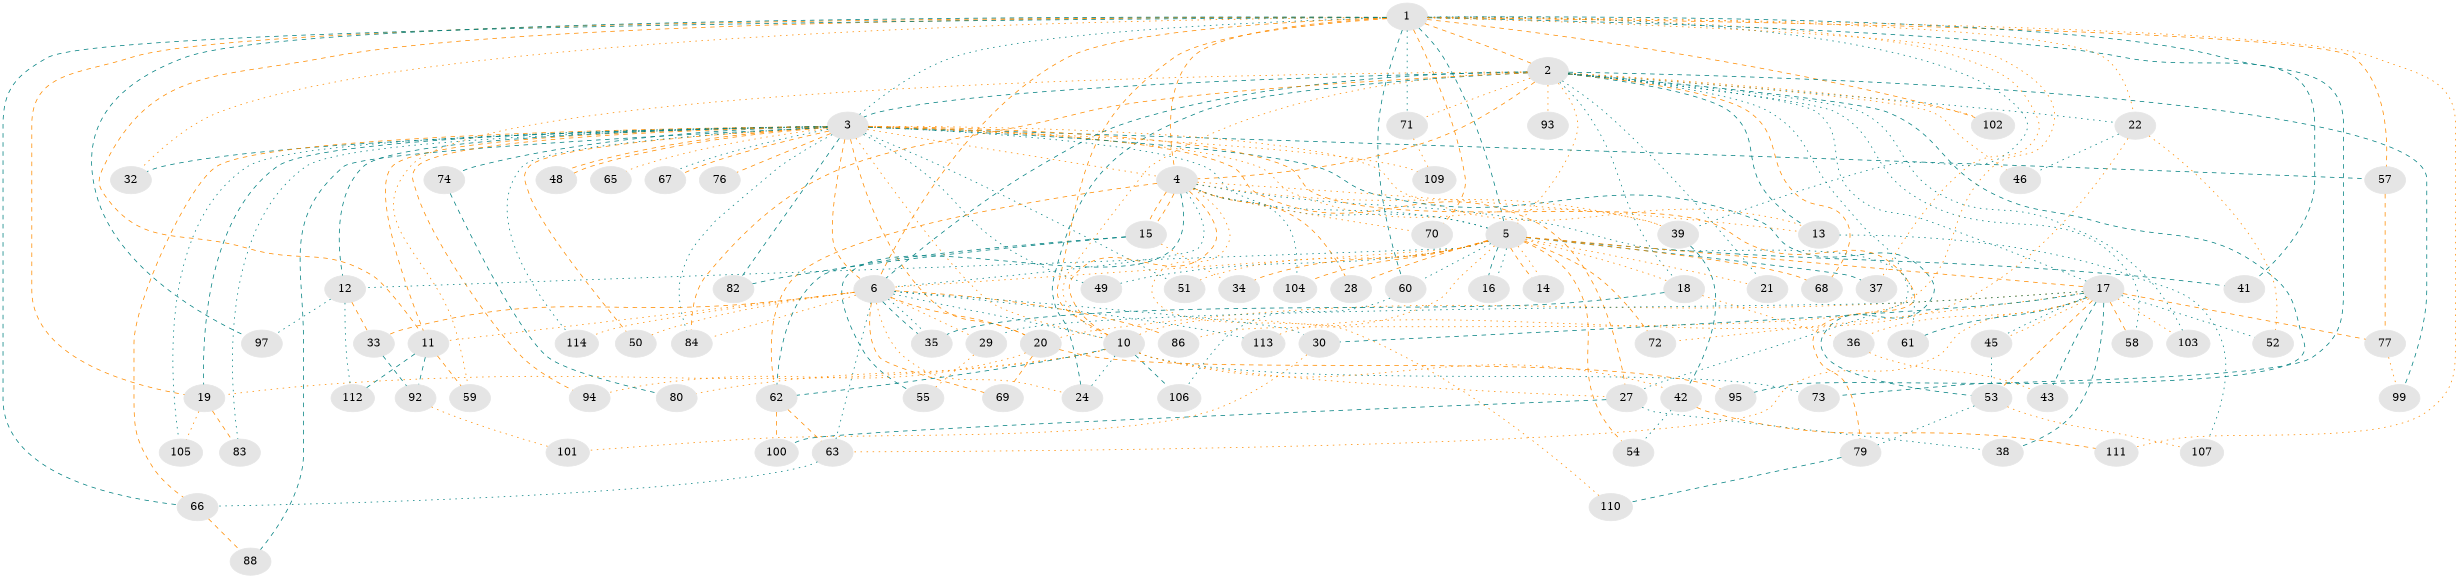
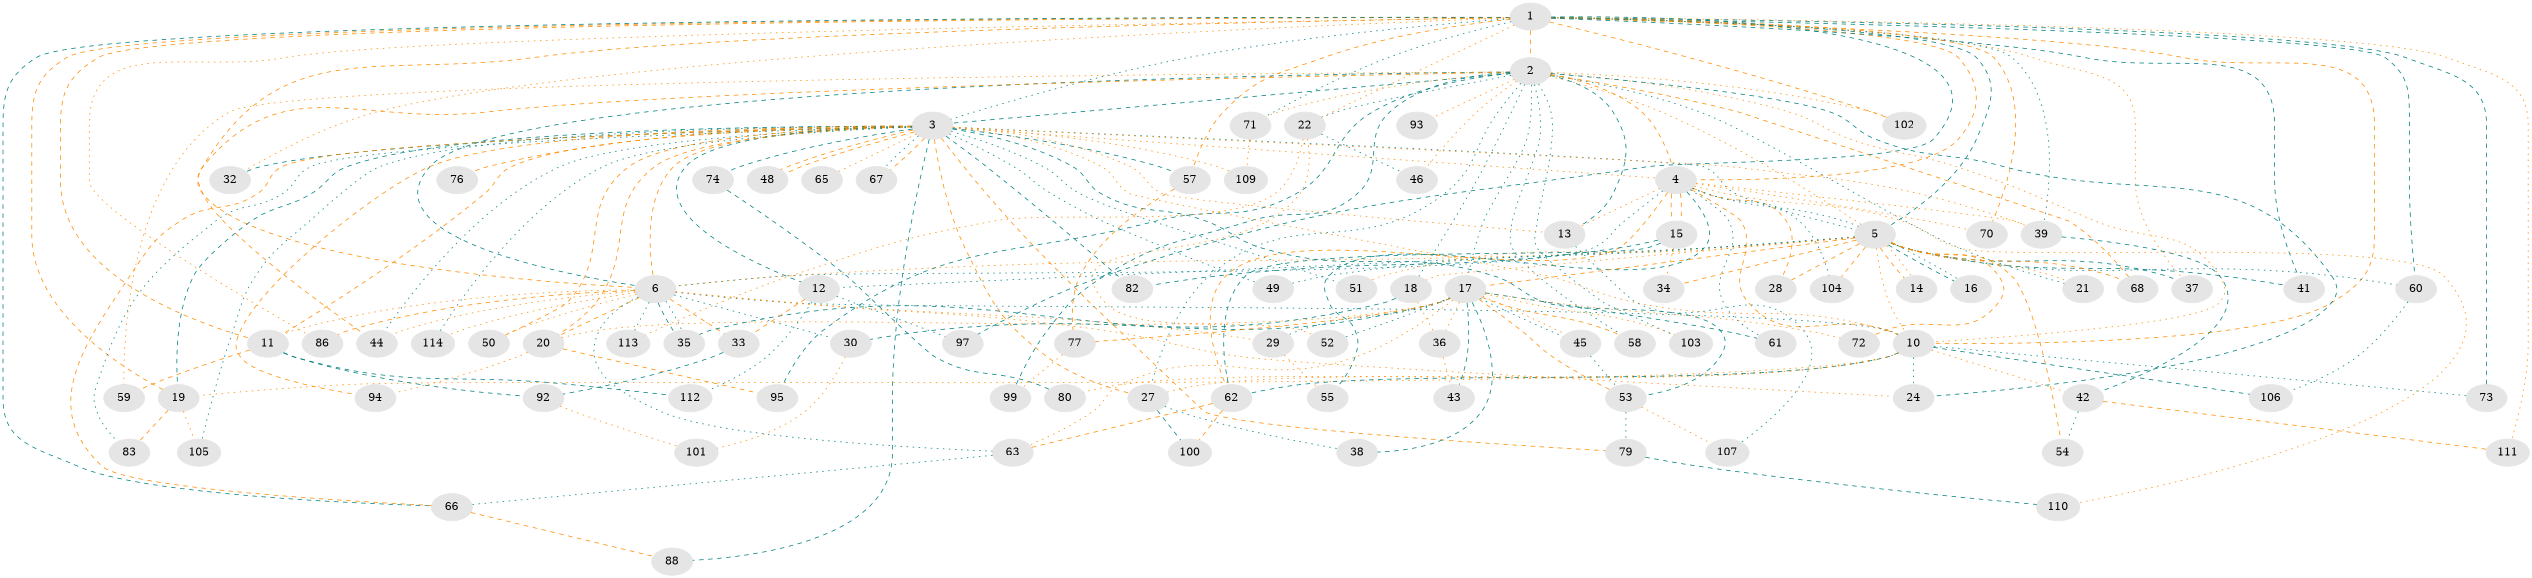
node "84": label "84" -> "44"
node "69": removed
